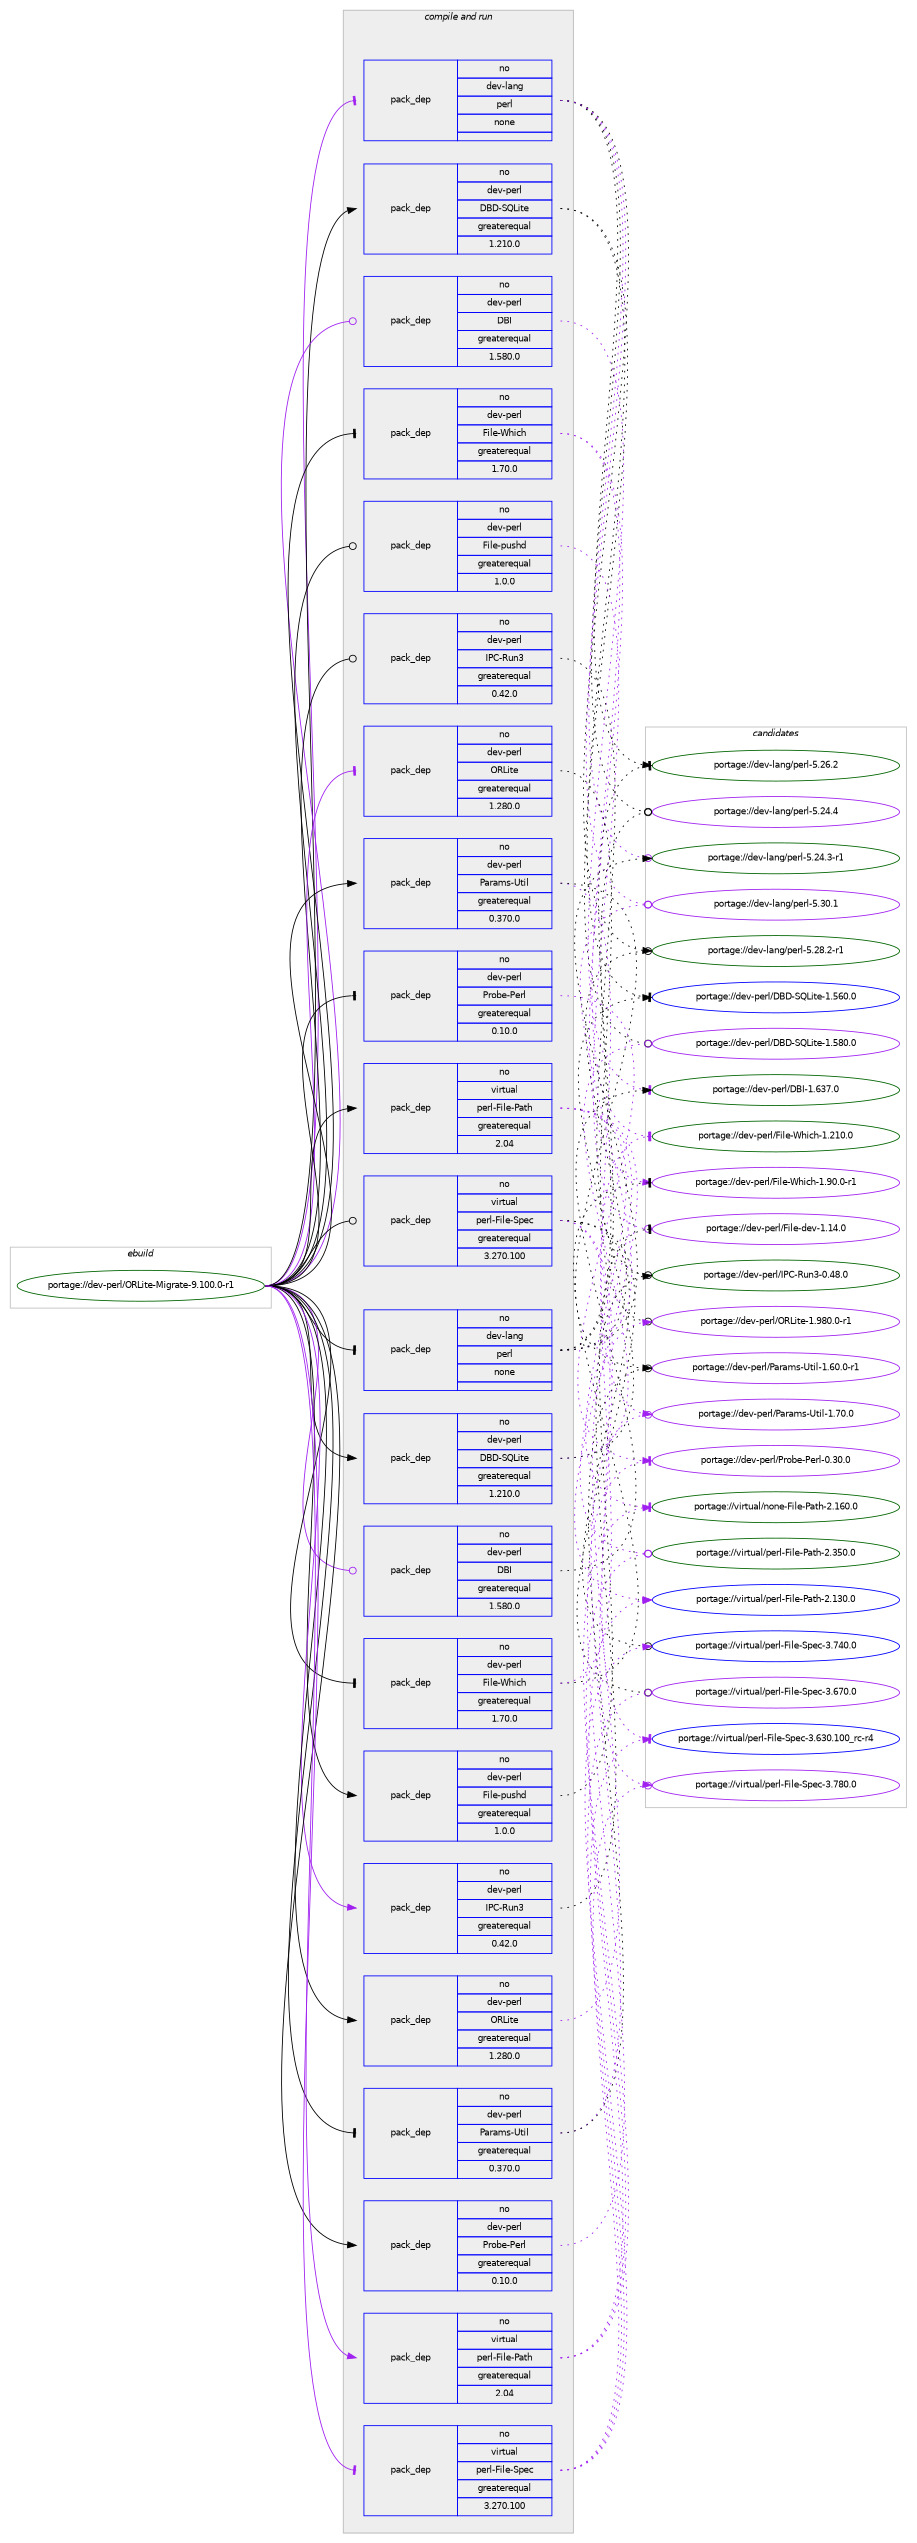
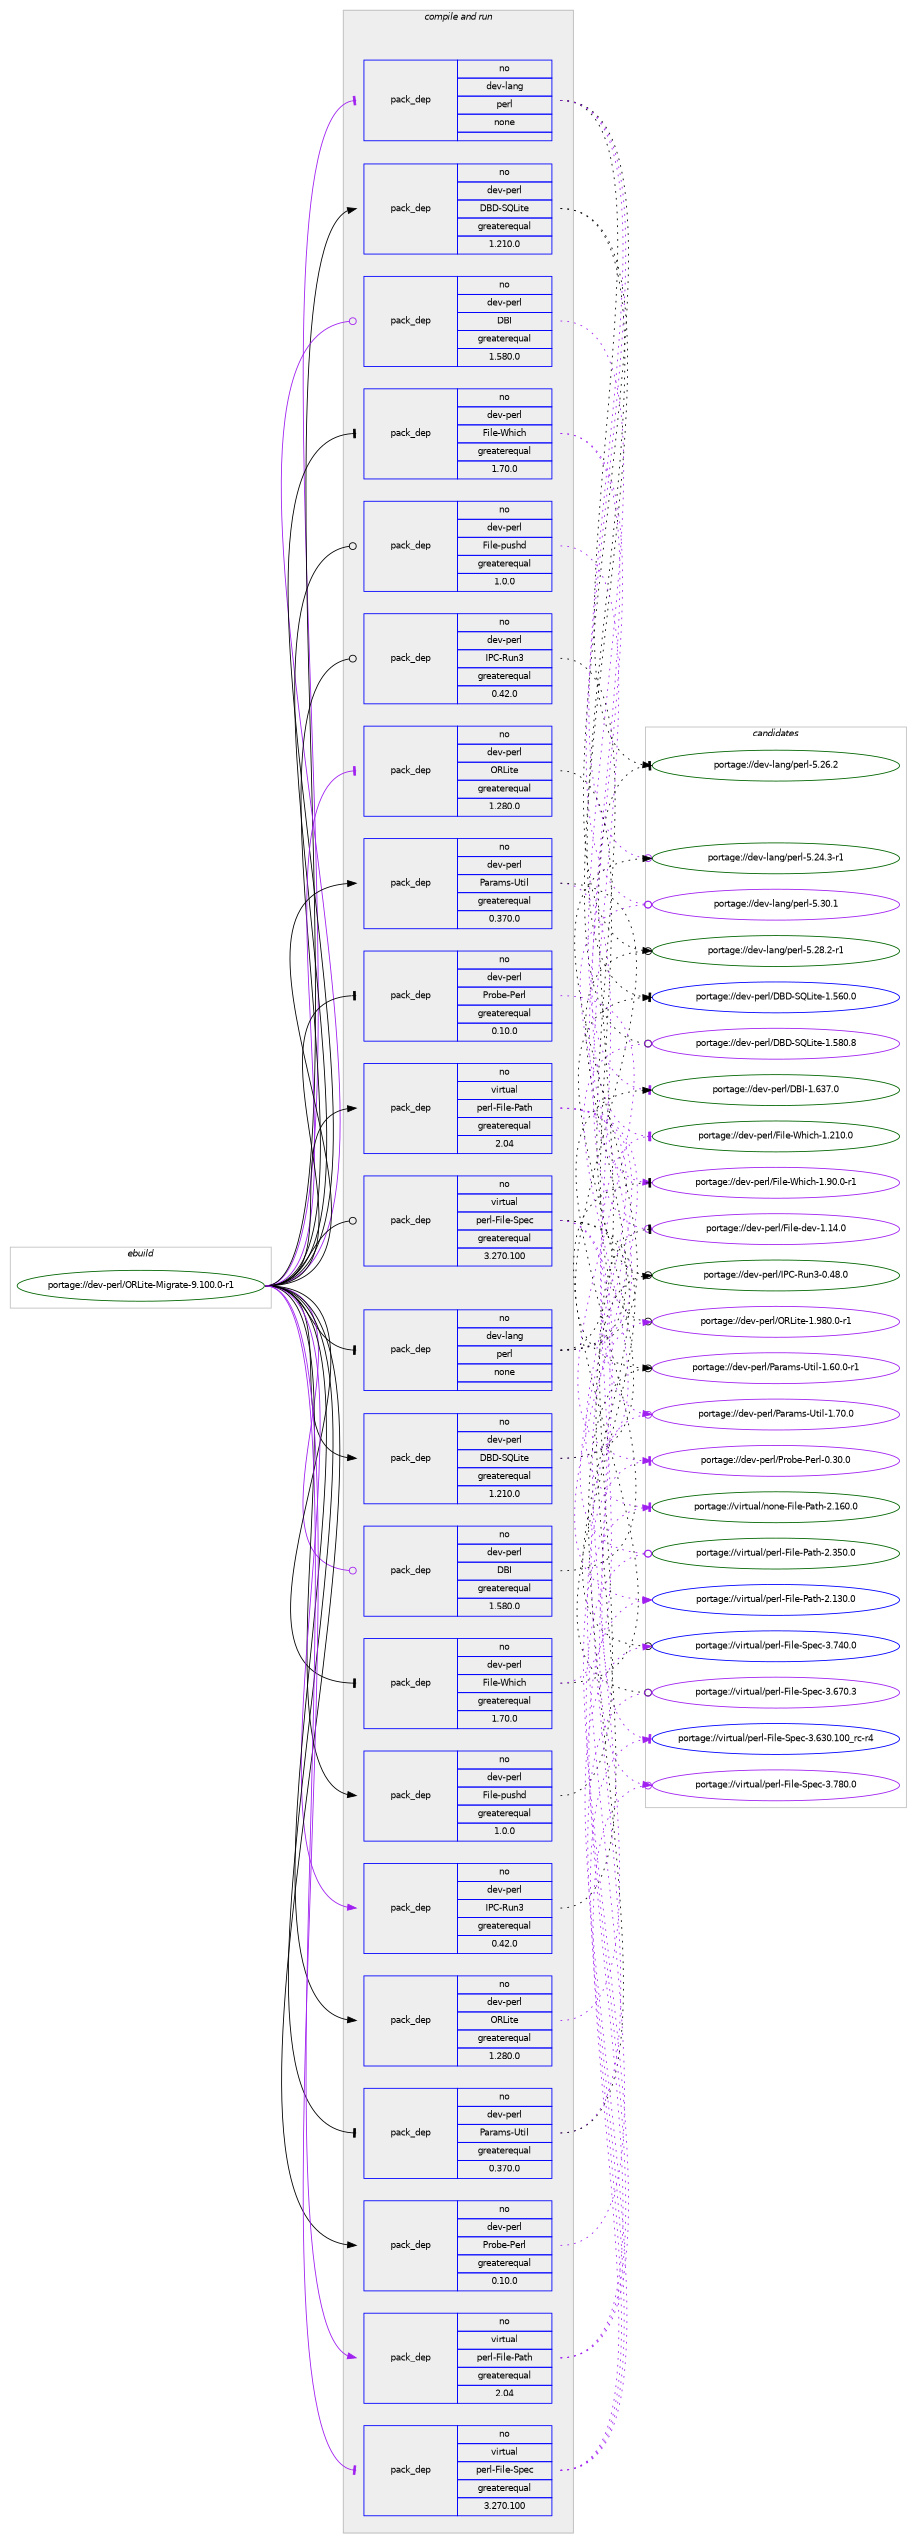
node "portage://dev-lang/perl-5.24.4": removed
node "portage://dev-perl/DBD-SQLite-1.580.0": label "portage://dev-perl/DBD-SQLite-1.580.0" -> "portage://dev-perl/DBD-SQLite-1.580.8"
node "portage://virtual/perl-File-Spec-3.670.0": label "portage://virtual/perl-File-Spec-3.670.0" -> "portage://virtual/perl-File-Spec-3.670.3"
